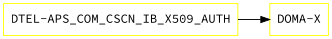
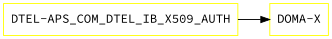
node "DTEL-APS_COM_CSCN_IB_X509_AUTH": label "DTEL-APS_COM_CSCN_IB_X509_AUTH" -> "DTEL-APS_COM_DTEL_IB_X509_AUTH"
